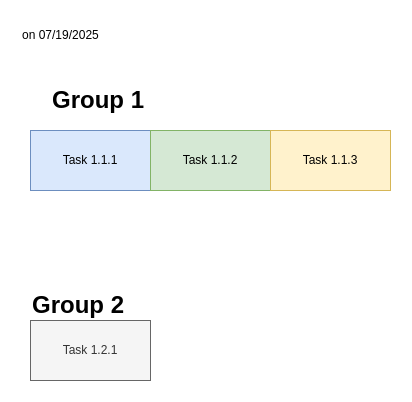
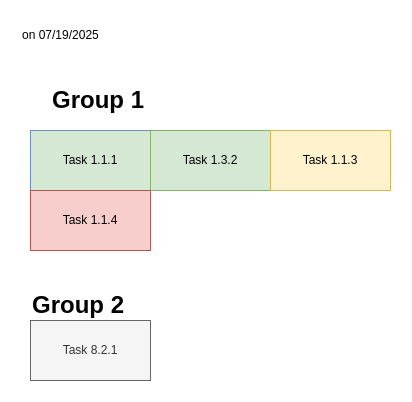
node "Task 1.1.1": fillcolor #dae8fc -> #d5e8d4
node "Task 1.1.2": label "Task 1.1.2" -> "Task 1.3.2"
node "Task 1.1.4": added
node "Task 1.2.1": label "Task 1.2.1" -> "Task 8.2.1"
